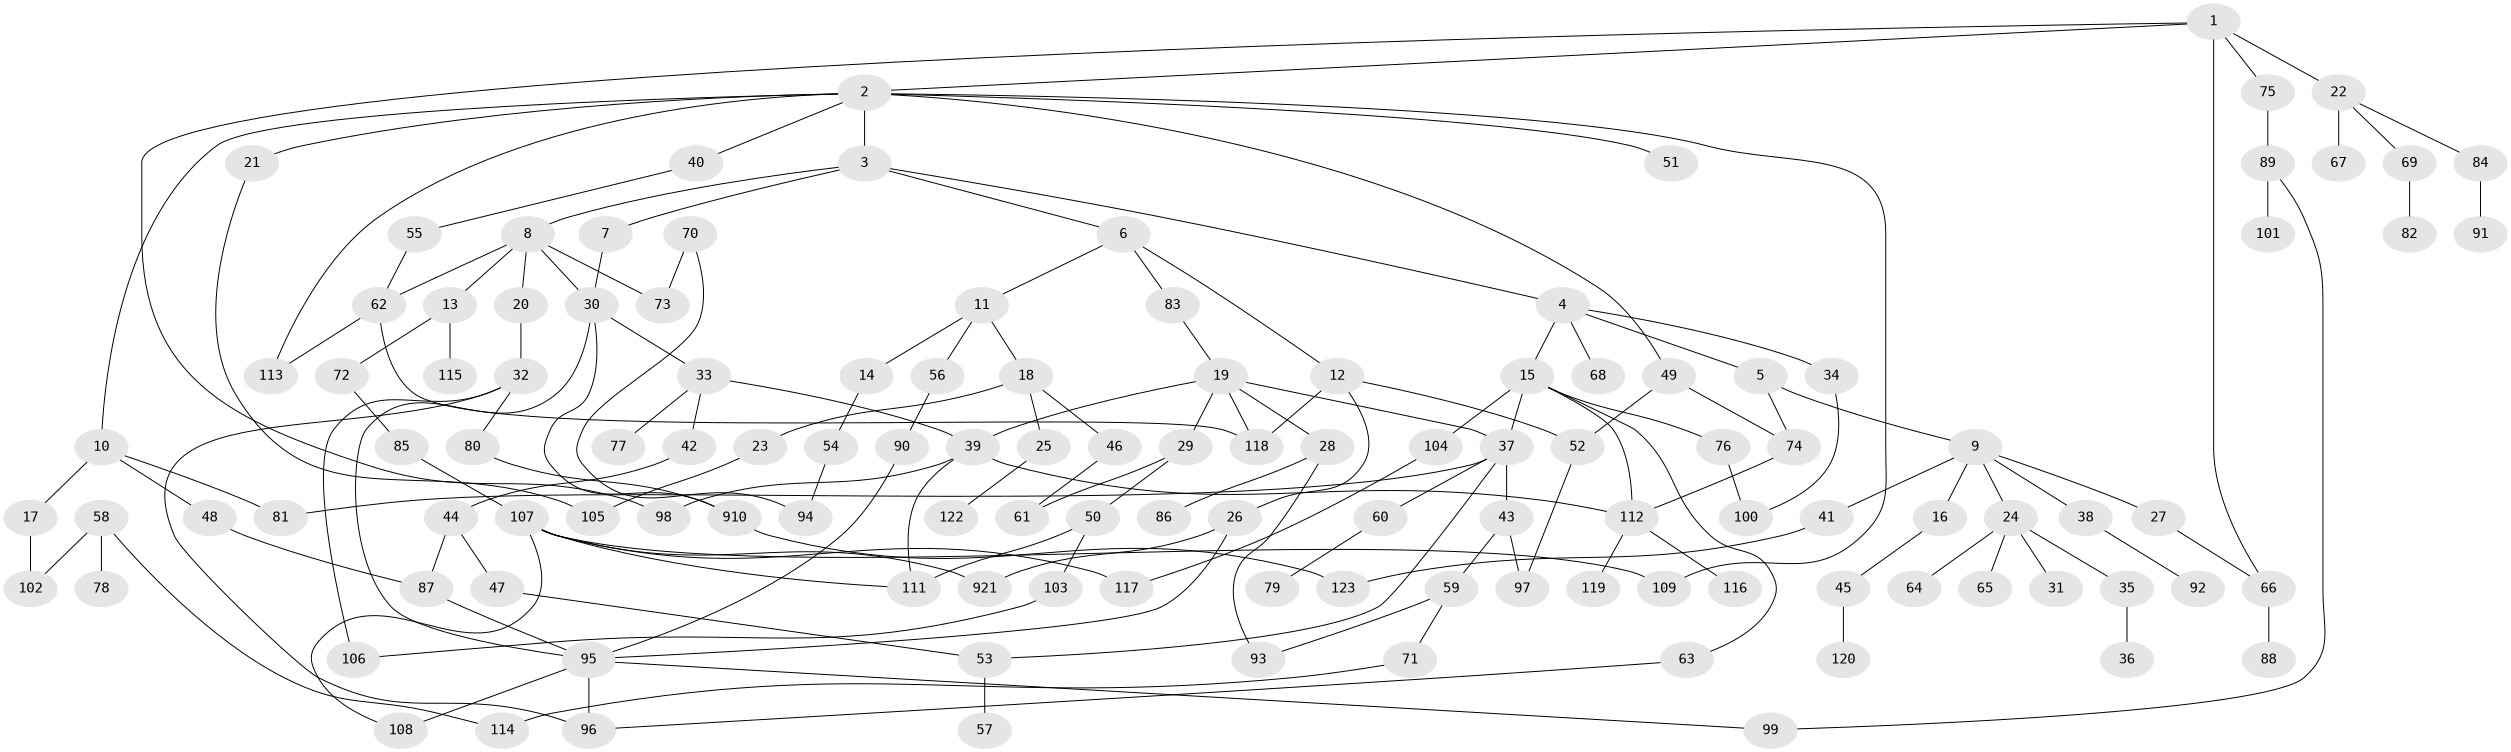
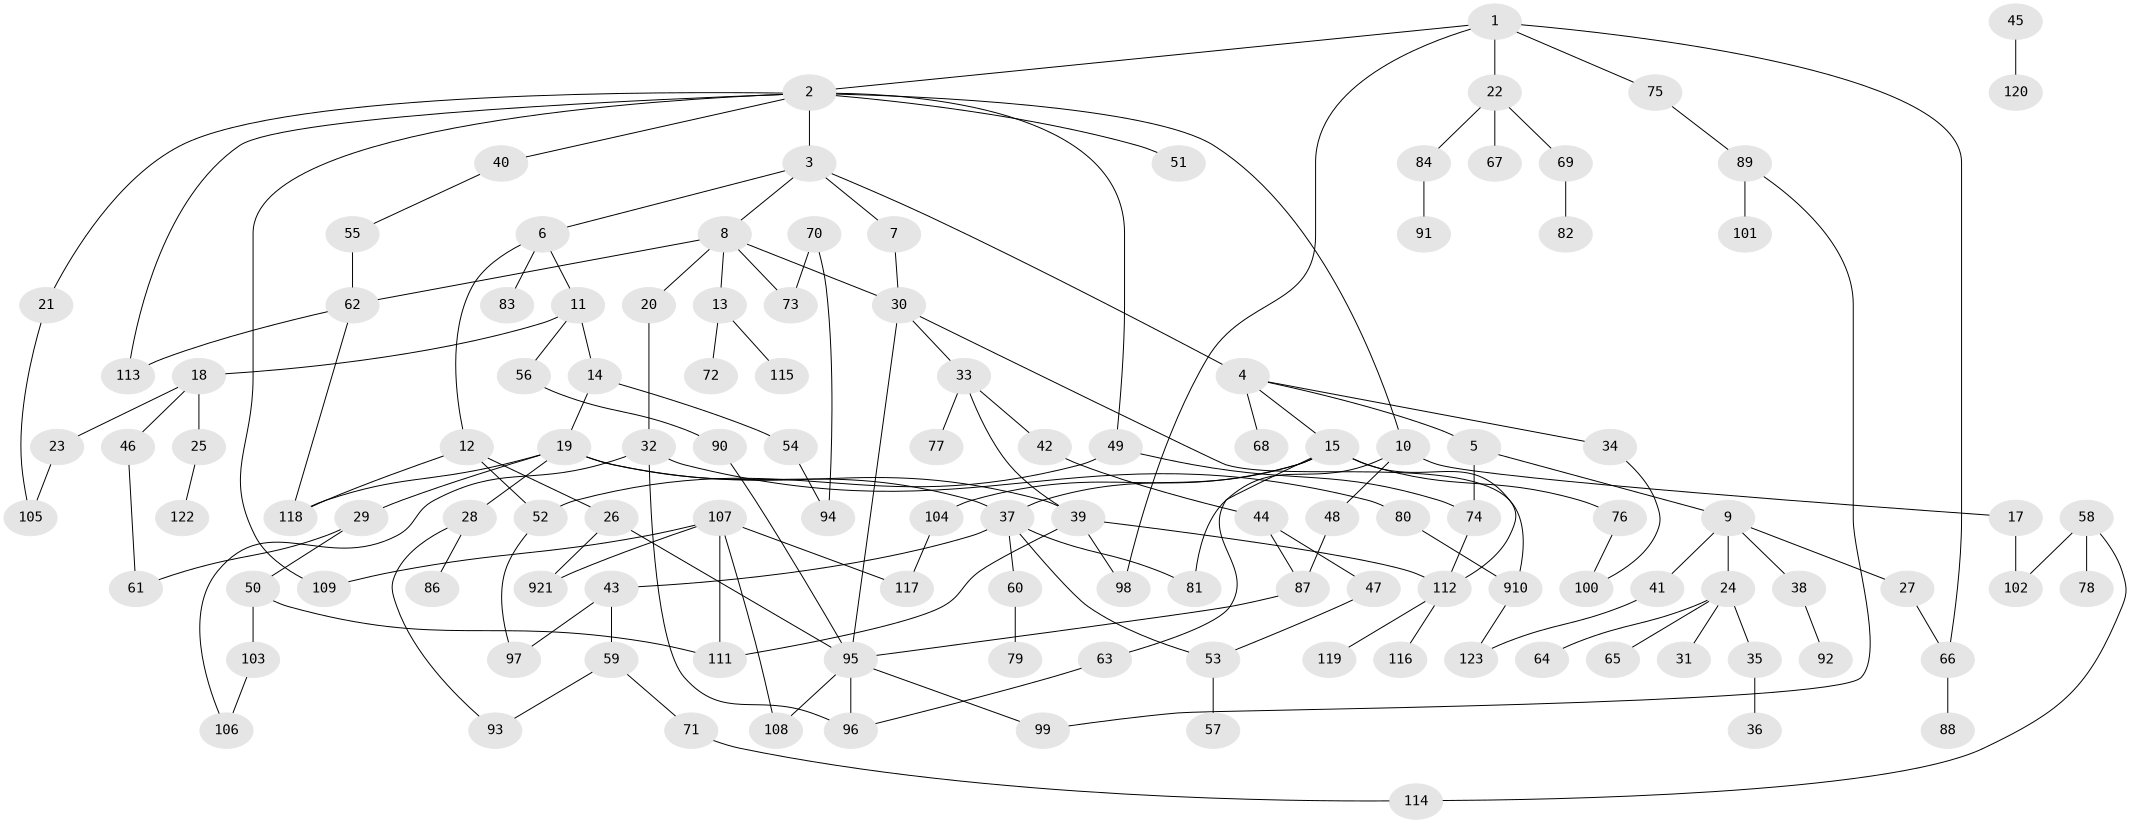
edge "83" -- "19": now "14" -- "19"
node "85": removed
node "16": removed
